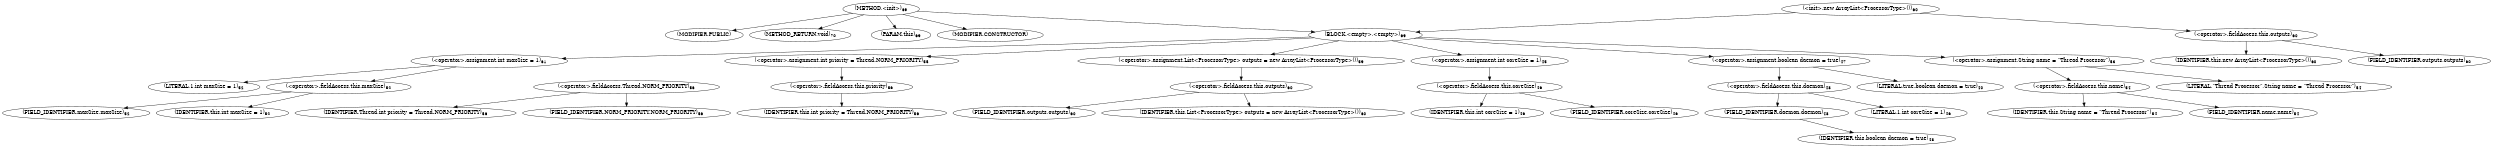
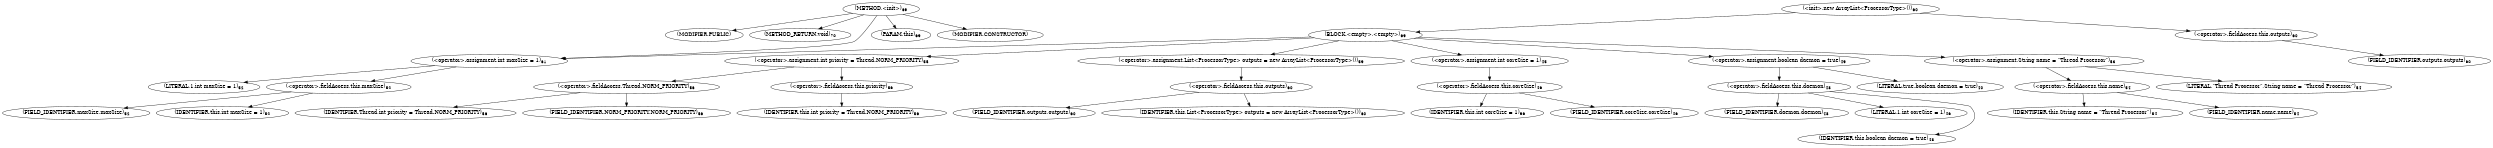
edge "(METHOD,<init>)" -> "(BLOCK,<empty>,<empty>)": now "(METHOD,<init>)" -> "(<operator>.assignment,int maxSize = 1)"
node "(<operator>.assignment,boolean daemon = true)": text "47" -> "49"
node "(IDENTIFIER,this,new ArrayList<ProcessorType>())": removed
edge "(<operator>.assignment,int priority = Thread.NORM_PRIORITY)" -> "(<operator>.fieldAccess,Thread.NORM_PRIORITY)": added
node "(IDENTIFIER,this,int coreSize = 1)": text "46" -> "96"
edge "(FIELD_IDENTIFIER,daemon,daemon)" -> "(IDENTIFIER,this,boolean daemon = true)": now "(<operator>.fieldAccess,this.daemon)" -> "(IDENTIFIER,this,boolean daemon = true)"
